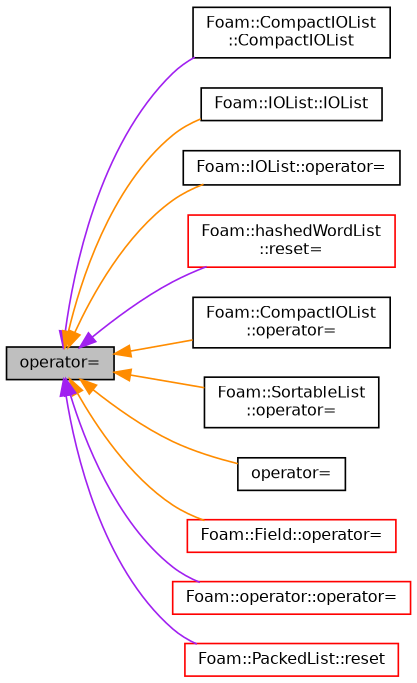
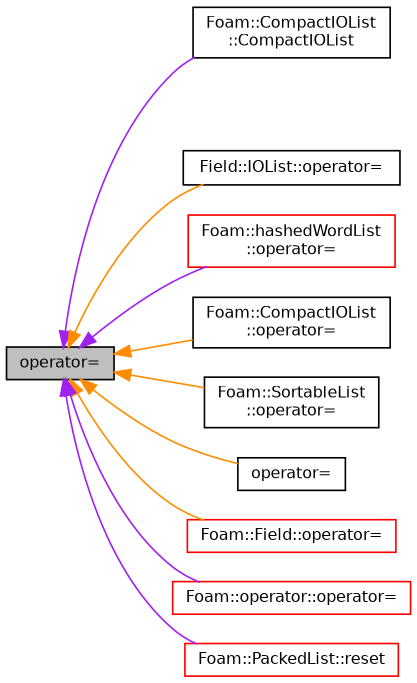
node "Foam::IOList::IOList": removed
node "Foam::IOList::operator=": label "Foam::IOList::operator=" -> "Field::IOList::operator="
node "Foam::hashedWordList ::reset=": label "Foam::hashedWordList ::reset=" -> "Foam::hashedWordList ::operator="
